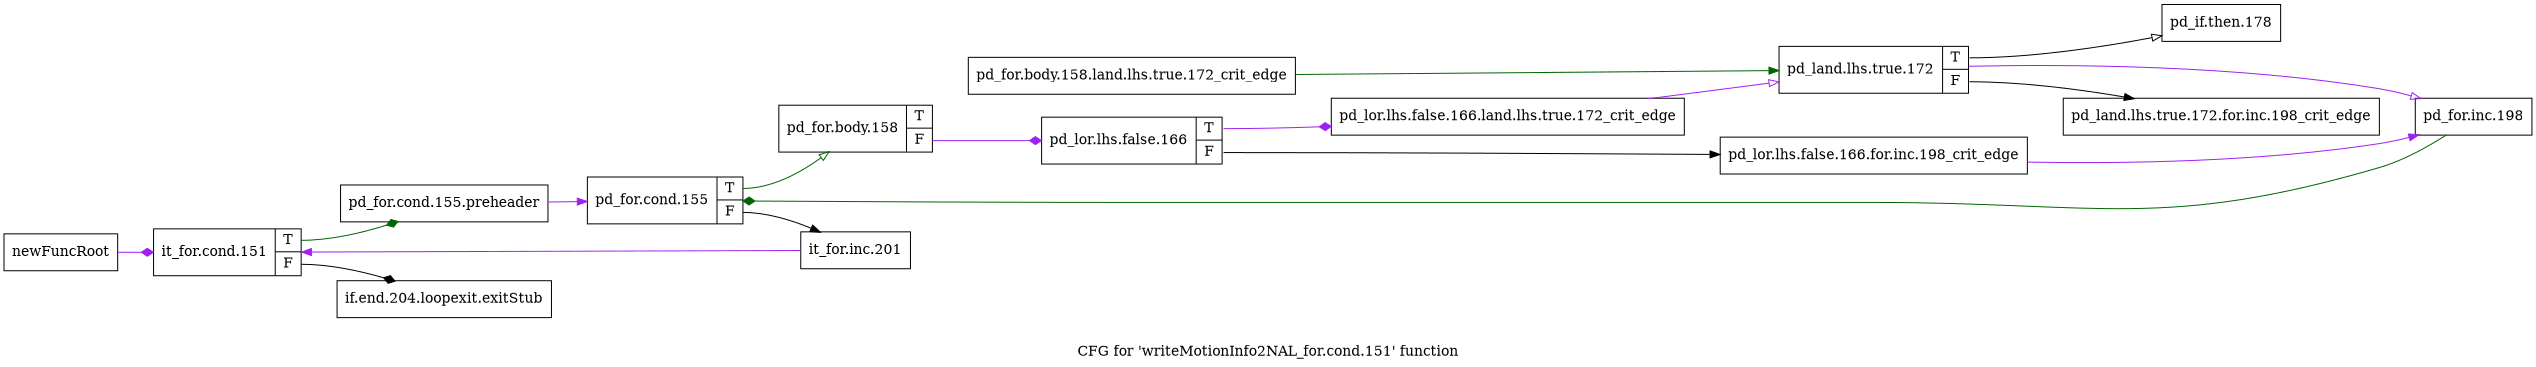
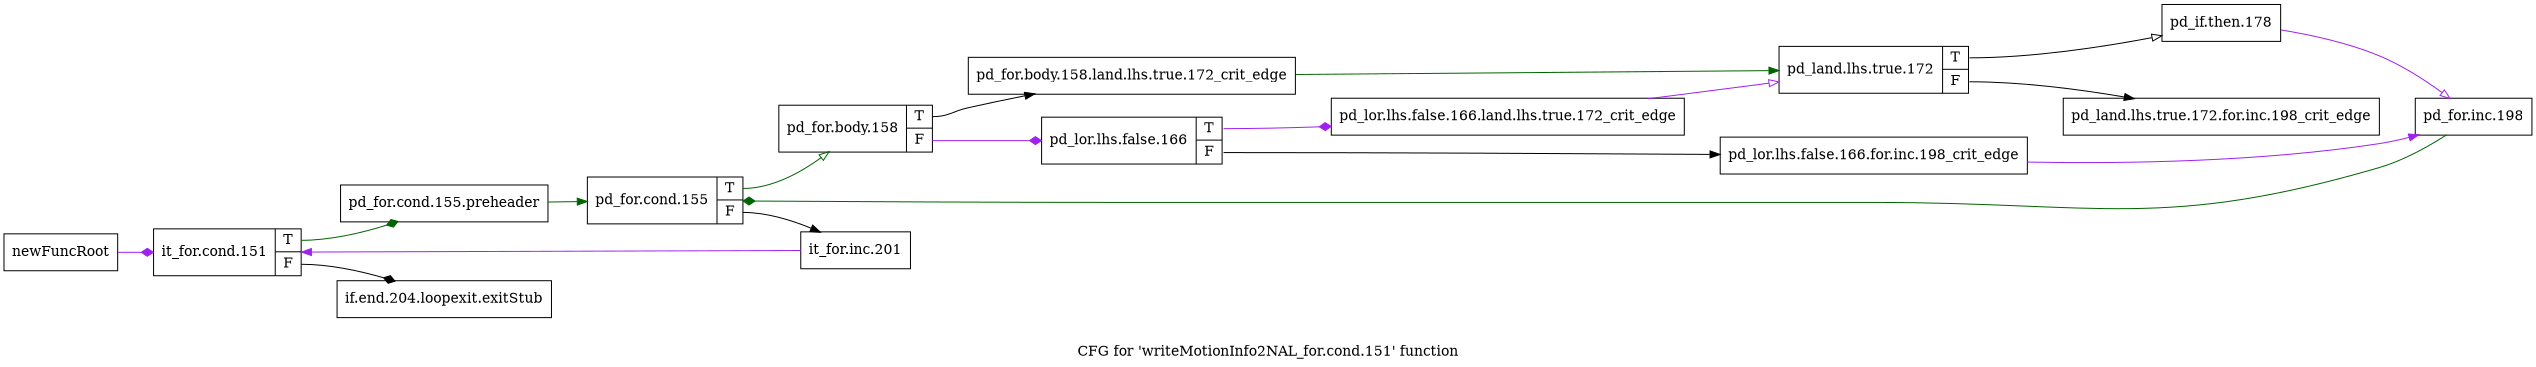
edge "pd_land.lhs.true.172" -> "pd_for.inc.198": now "pd_if.then.178" -> "pd_for.inc.198"
edge "pd_for.body.158" -> "pd_for.body.158.land.lhs.true.172_crit_edge": added
edge "pd_for.cond.155.preheader" -> "pd_for.cond.155": color purple -> darkgreen
